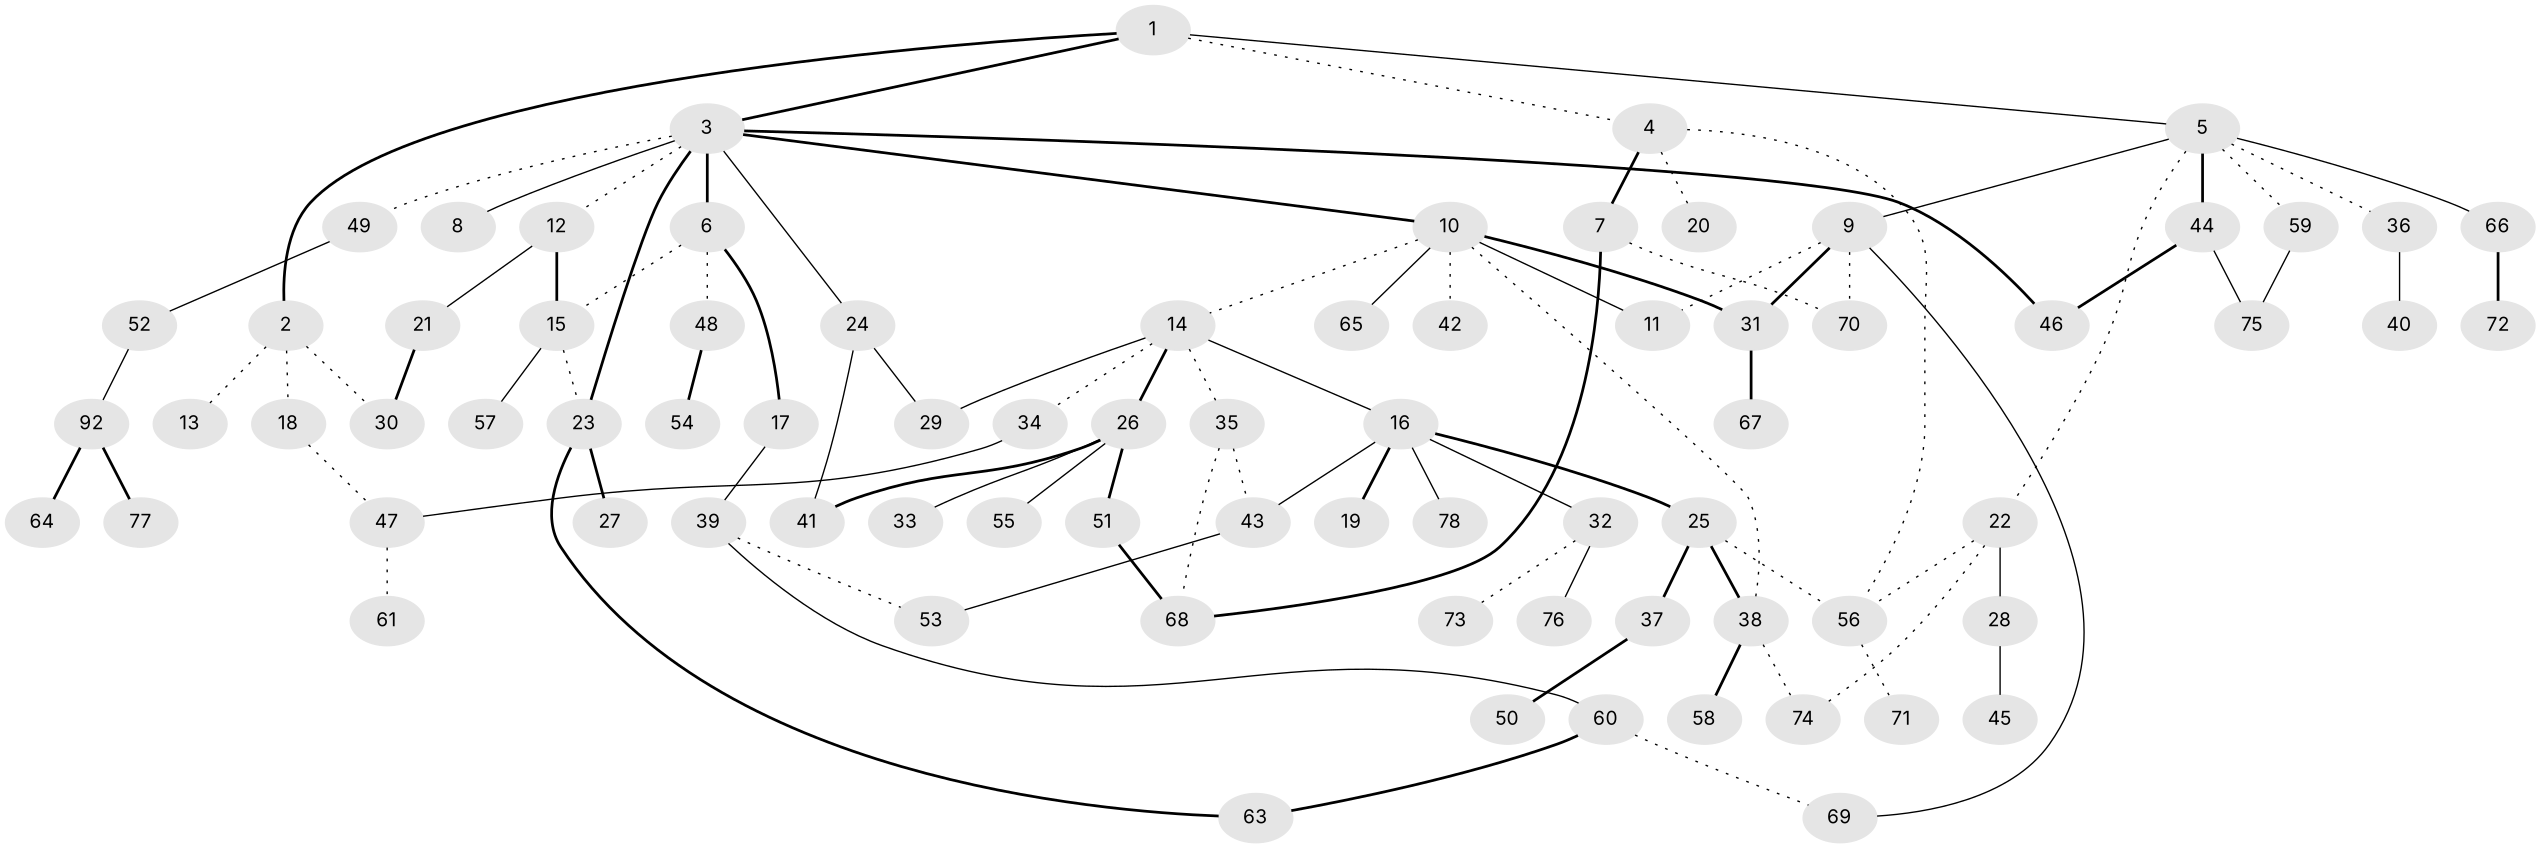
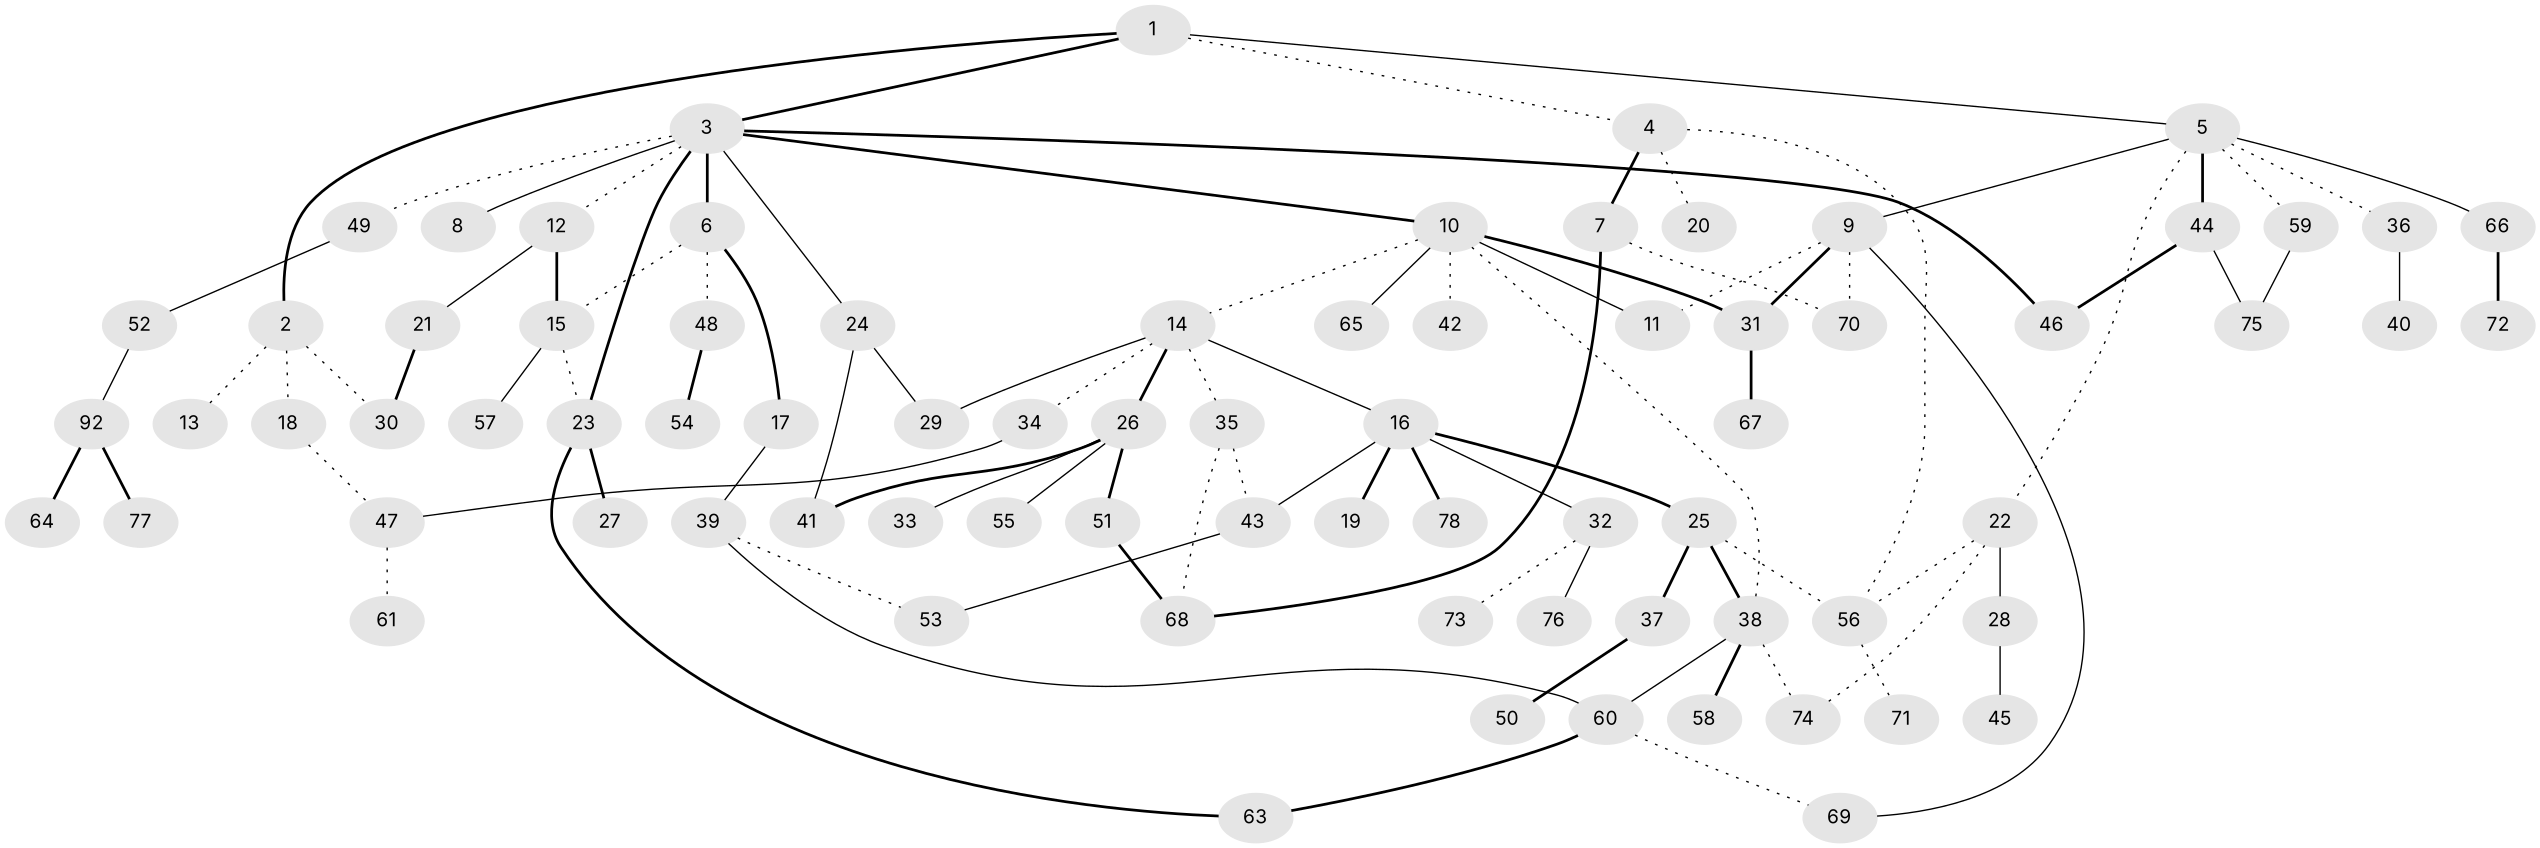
edge "16" -- "78": style solid -> bold
edge "38" -- "60": added
